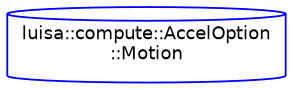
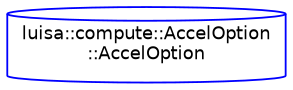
node "luisa::compute::AccelOption ::Motion": label "luisa::compute::AccelOption ::Motion" -> "luisa::compute::AccelOption ::AccelOption"
